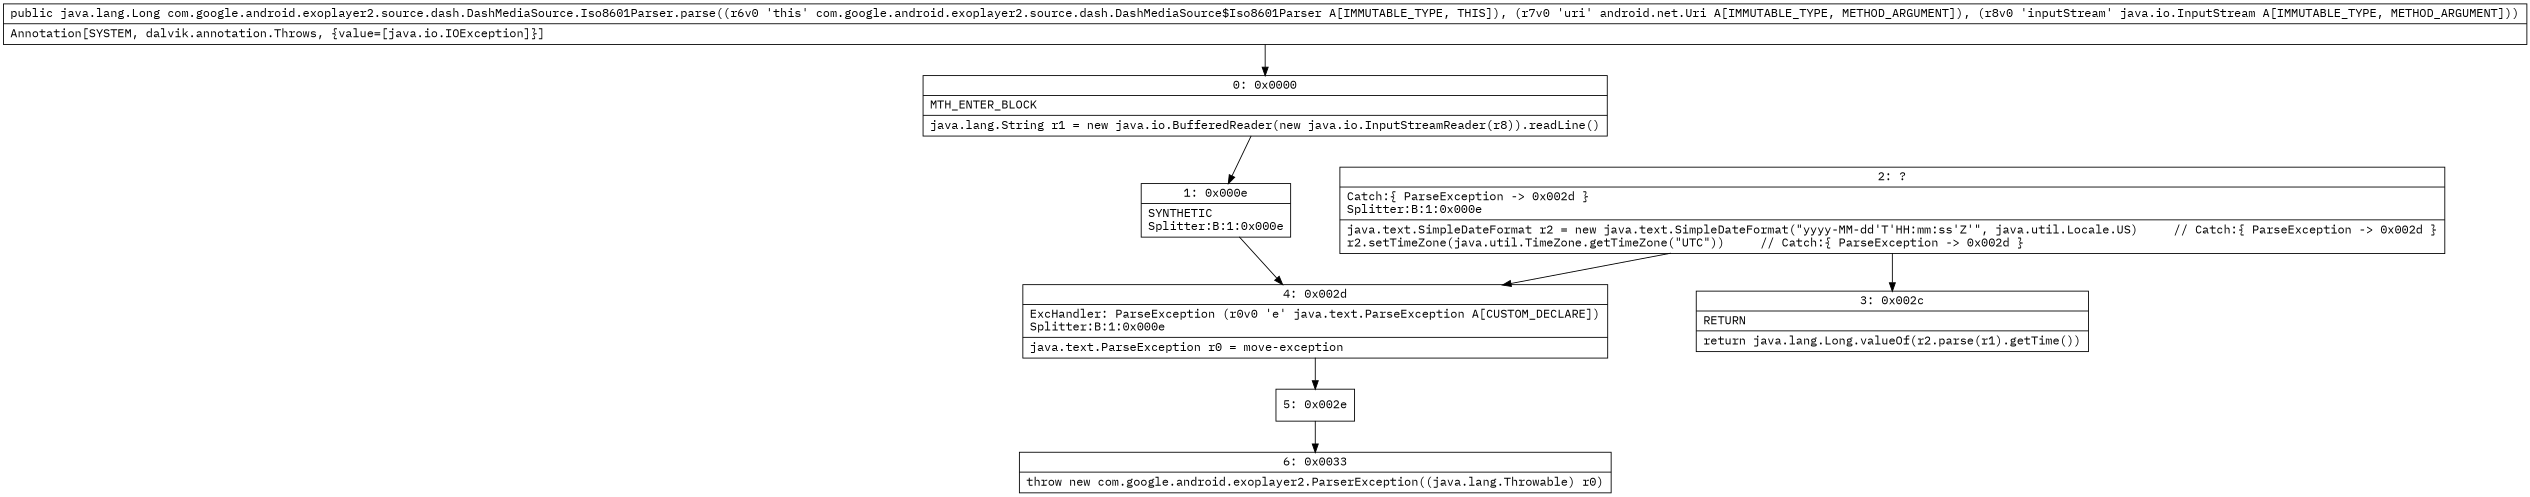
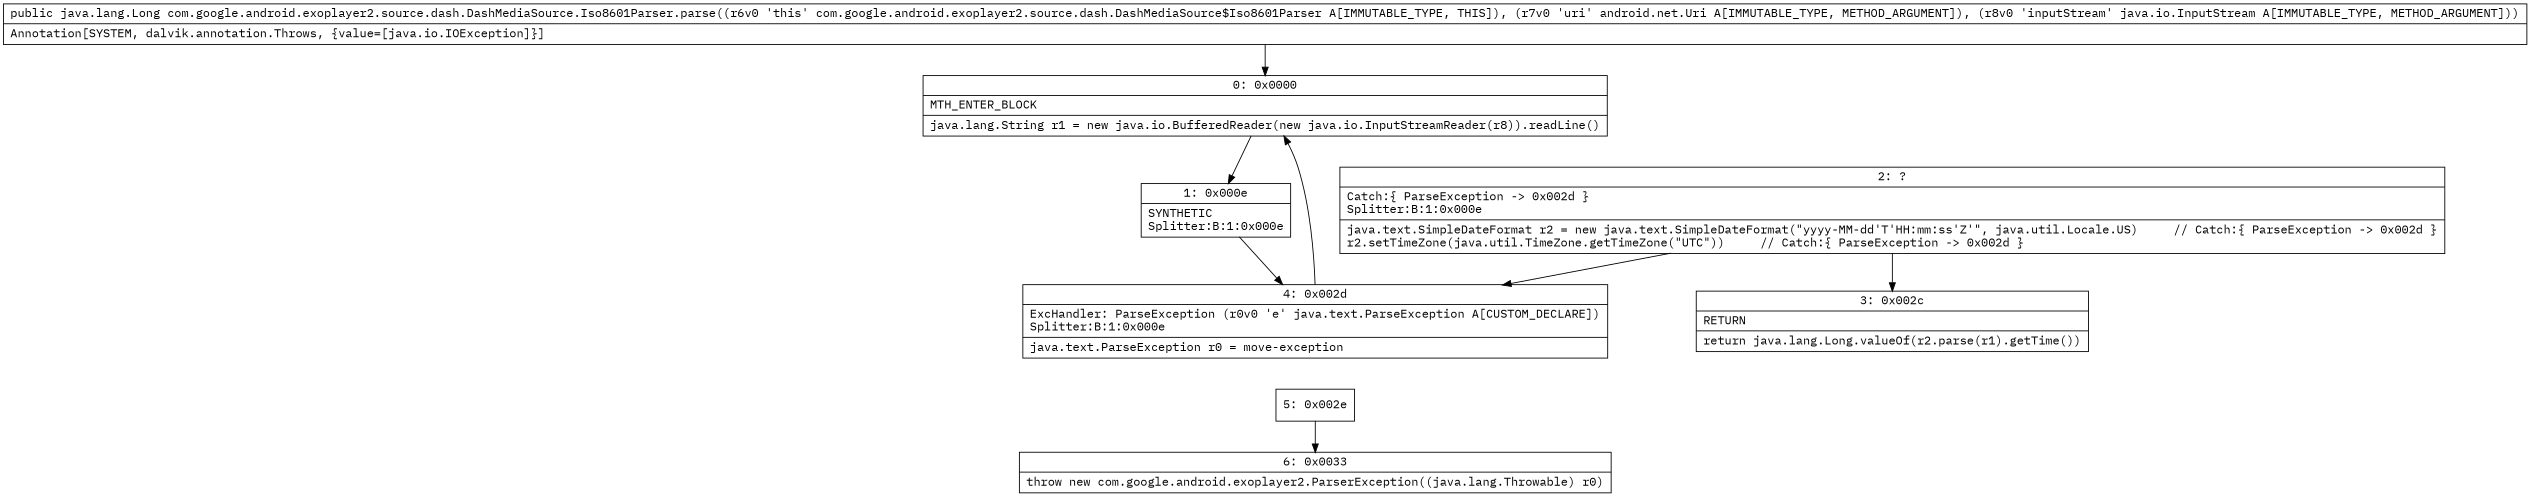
edge "4: 0x002d" -> "5: 0x002e": now "4: 0x002d" -> "0: 0x0000"
